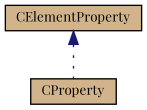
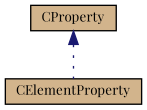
edge "CProperty" -> "CElementProperty": reversed
